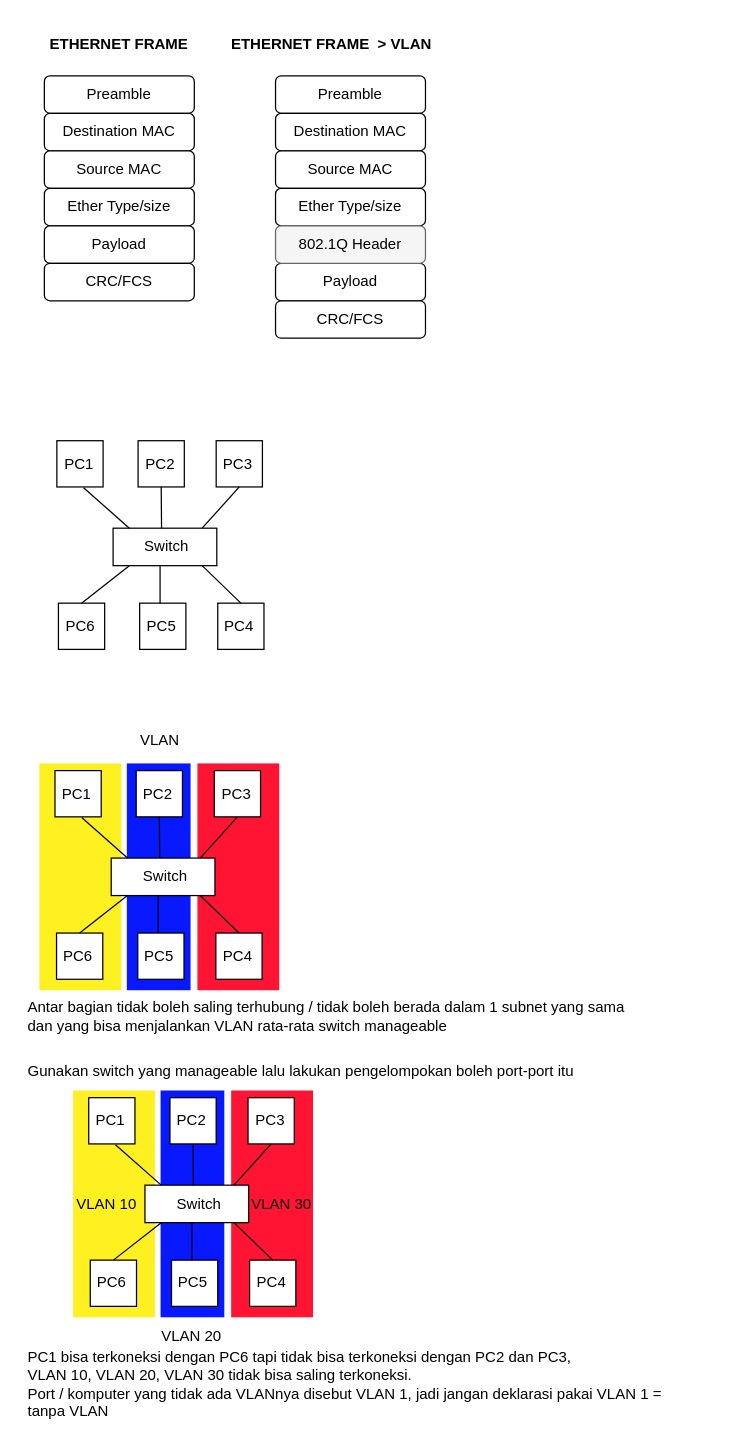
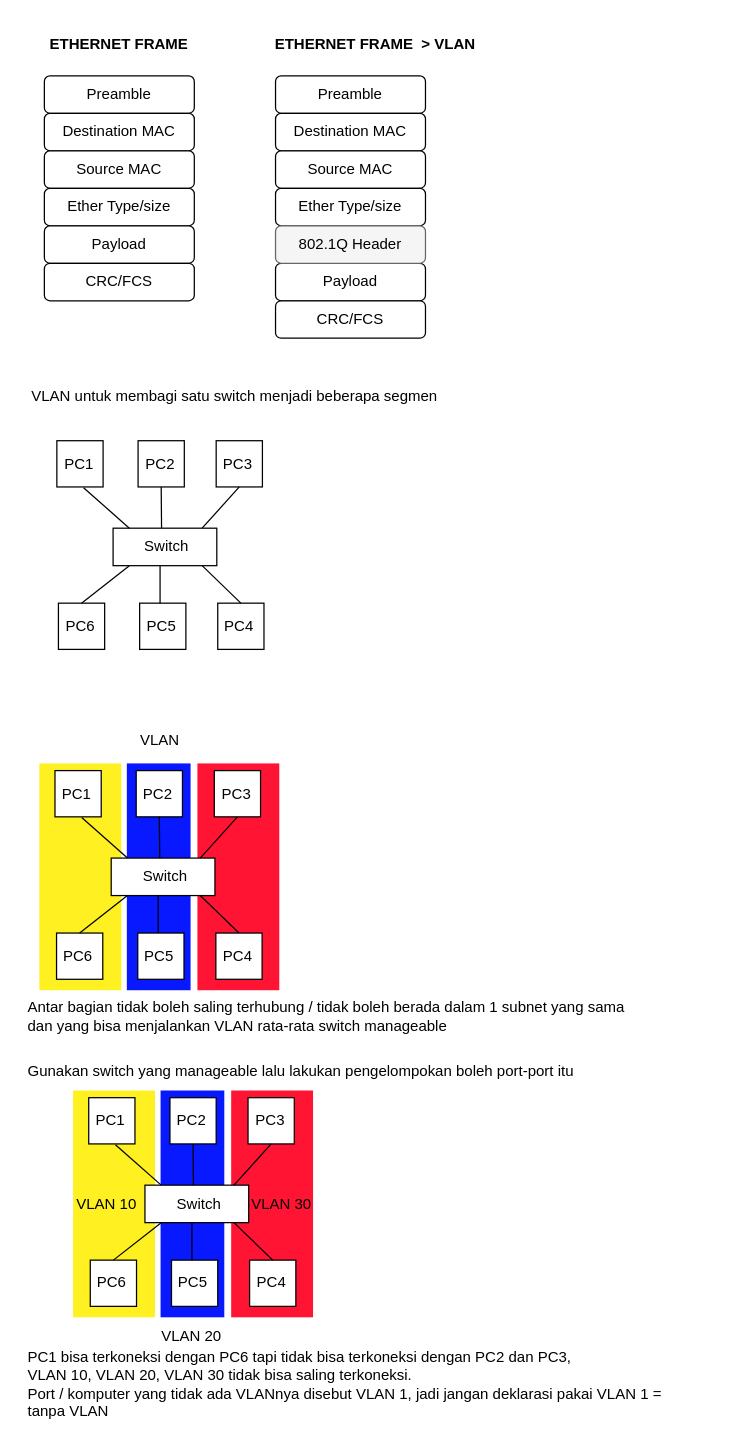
node "ETHERNET FRAME > VLAN": moved (332, 44) -> (376, 44)
node "VLAN untuk membagi satu switch menjadi beberapa segmen": added
